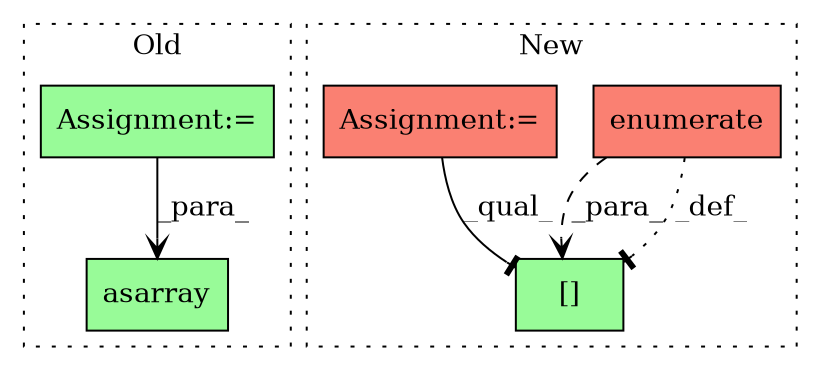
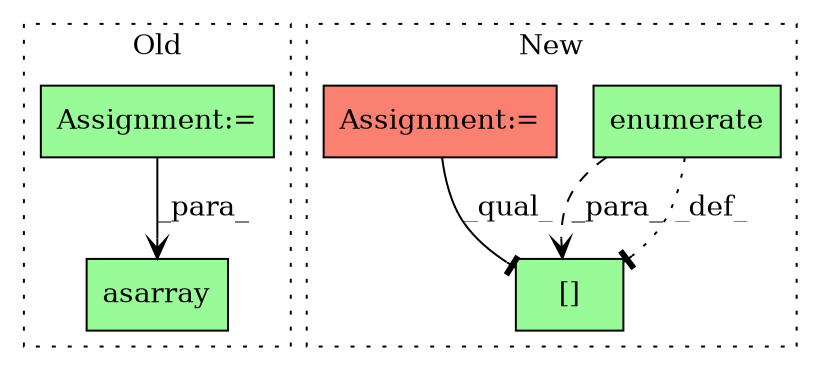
node "enumerate": fillcolor salmon -> palegreen
